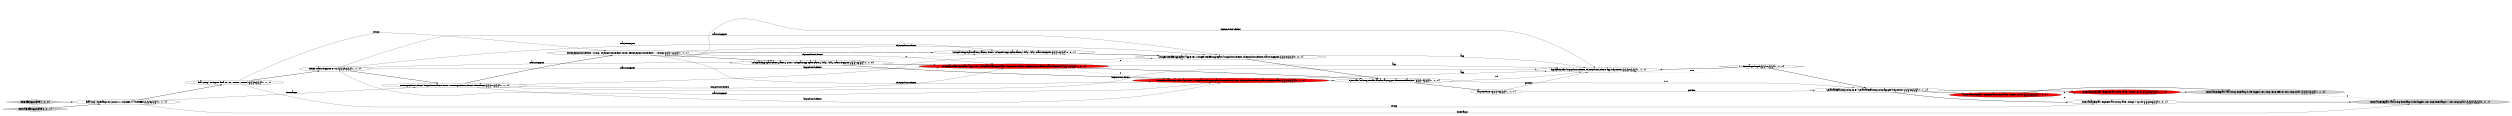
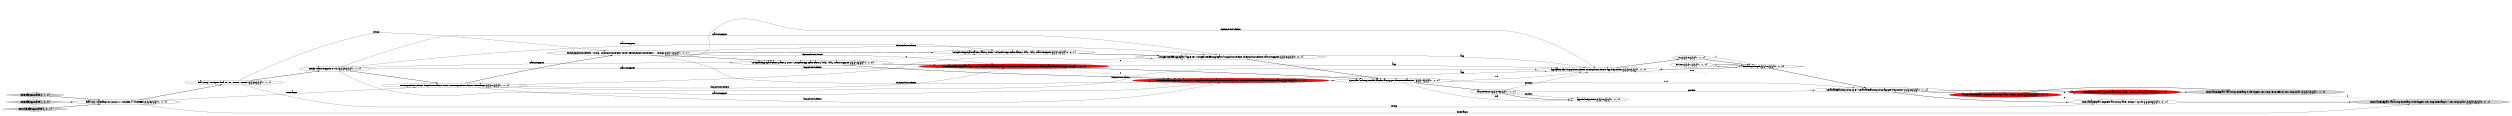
node "i++@@@19@@@['1', '1', '1']": added
node "int i = 0@@@17@@@['1', '1', '1']": added
node "testBufferAggregate['0', '1', '0']": added
node "agg.init(buf,position)@@@16@@@['1', '1', '1']": added
